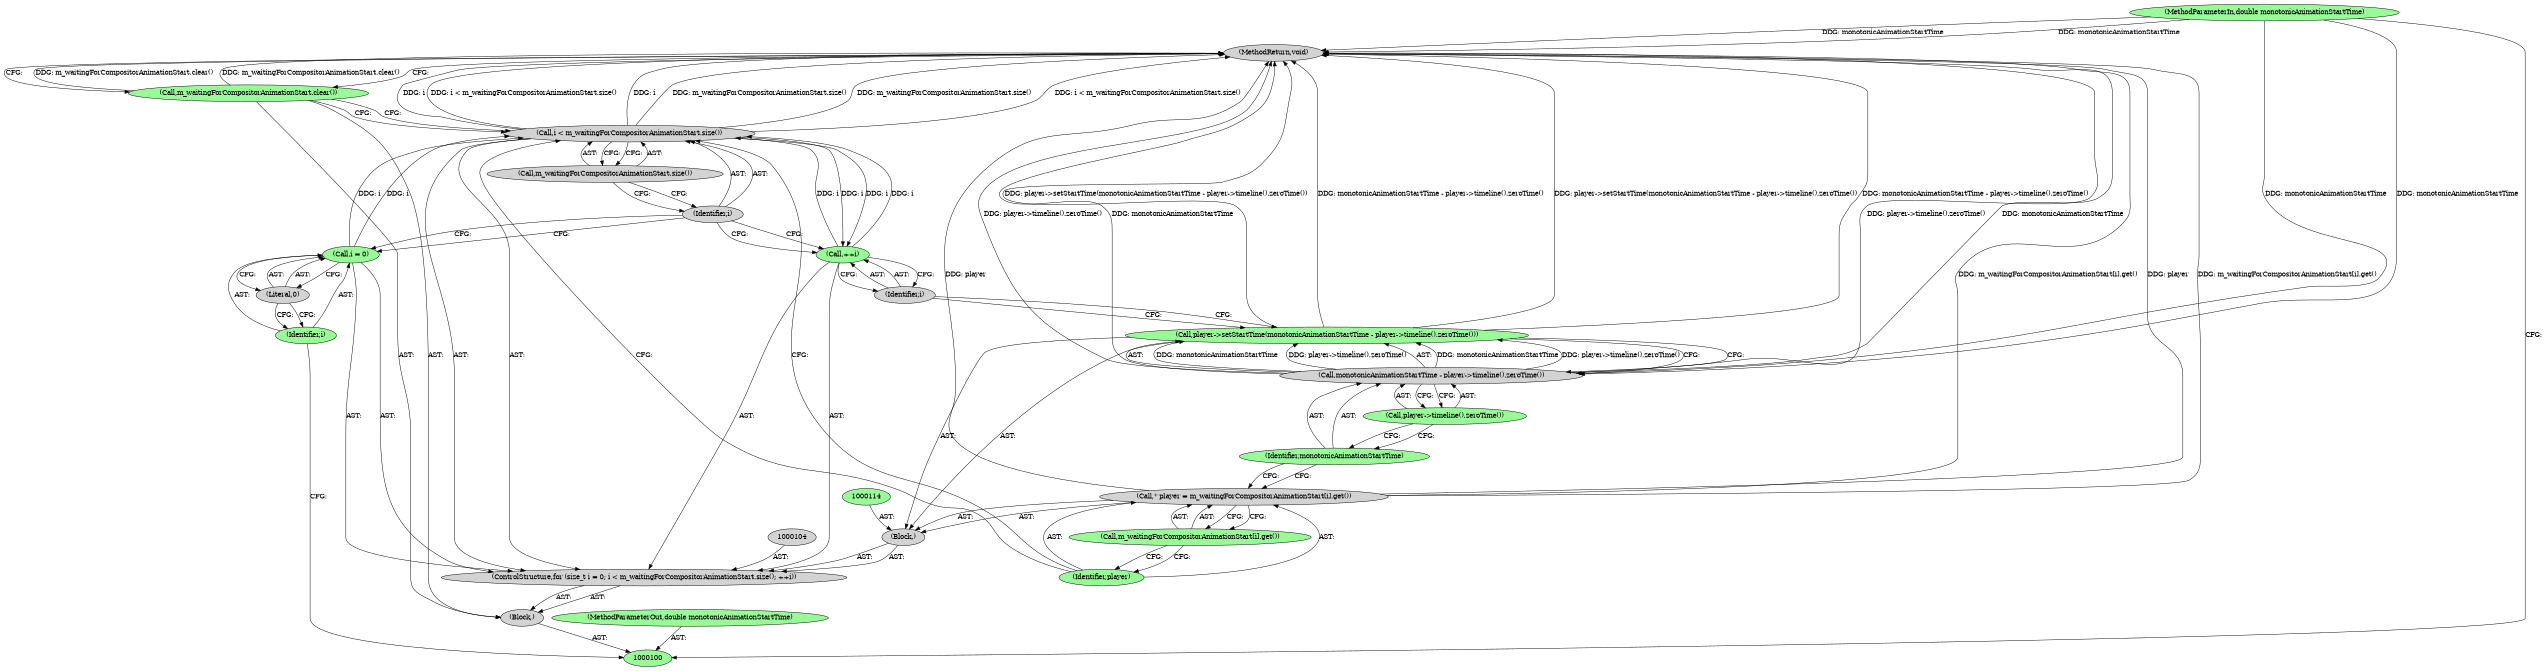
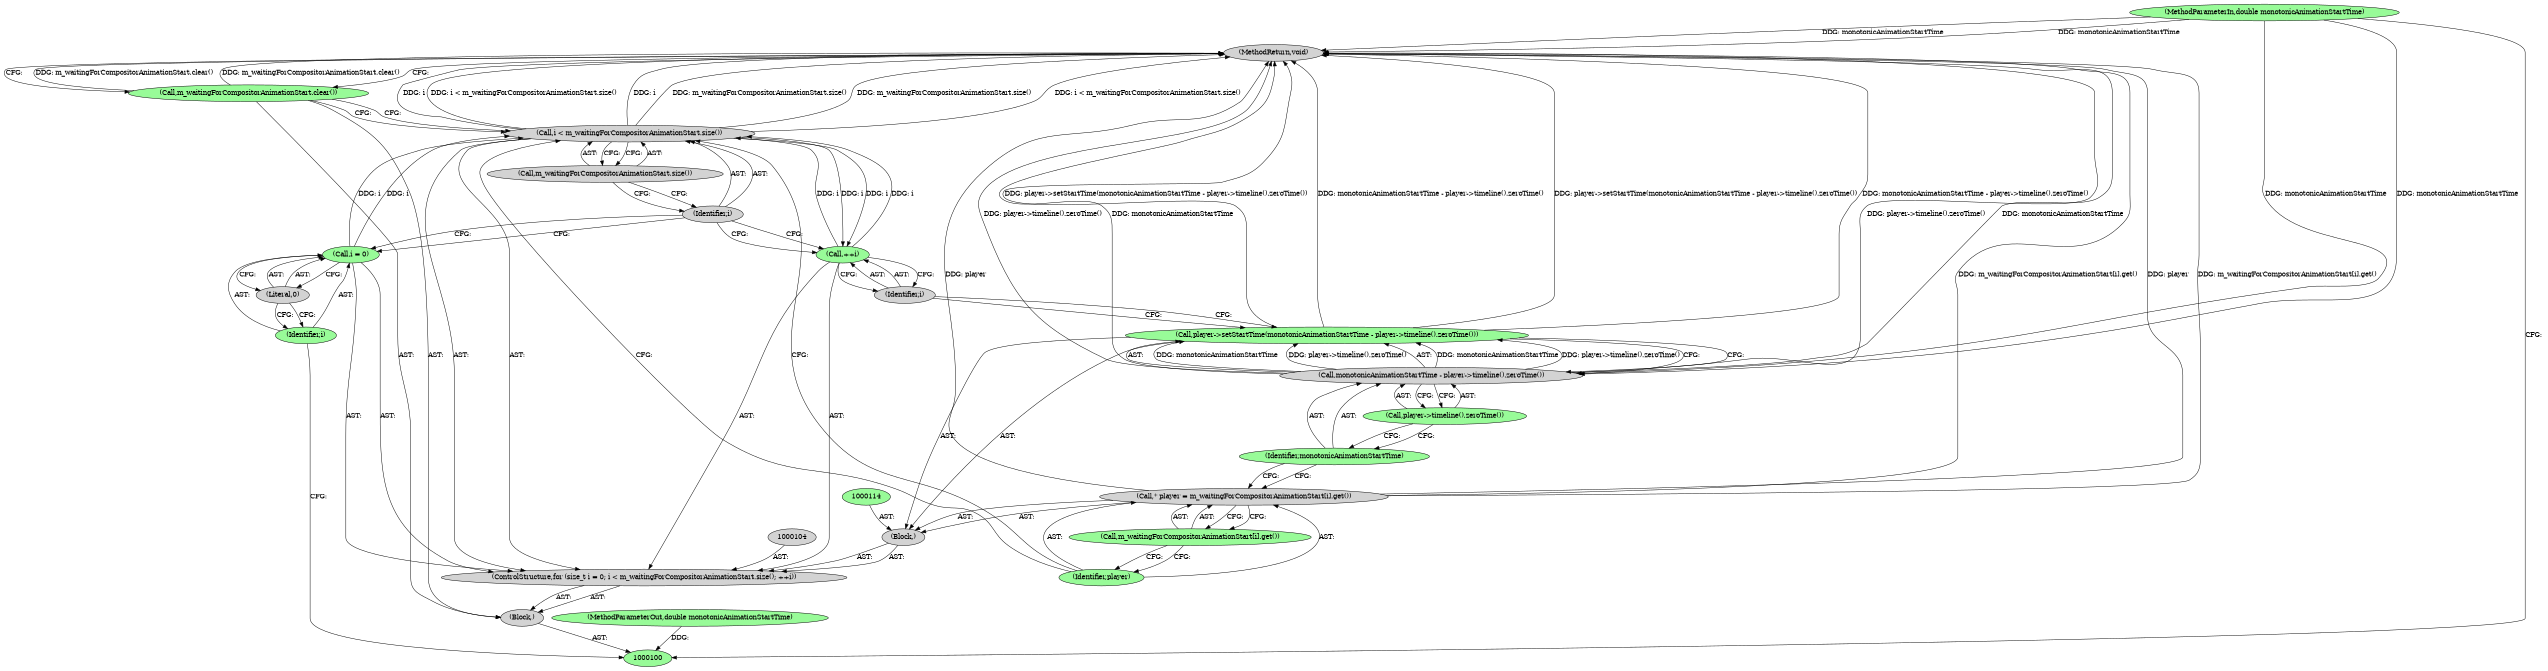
edge "(MethodParameterOut,double monotonicAnimationStartTime)" -> "1000100": label "AST: " -> "DDG: "
